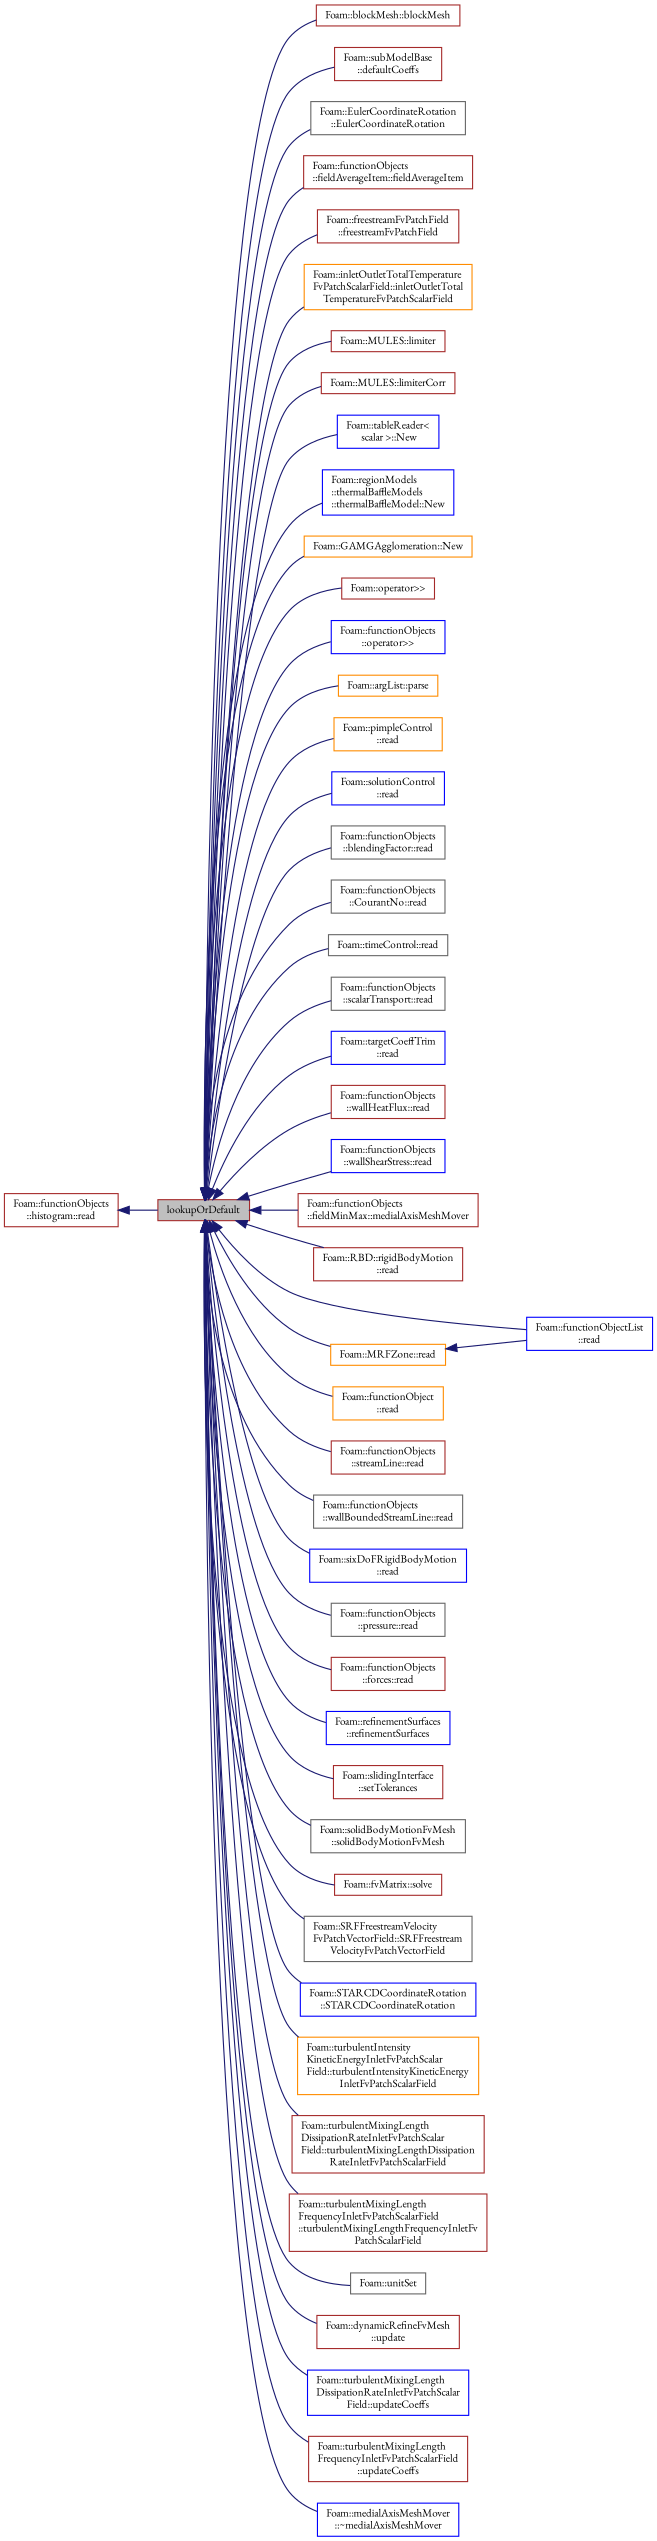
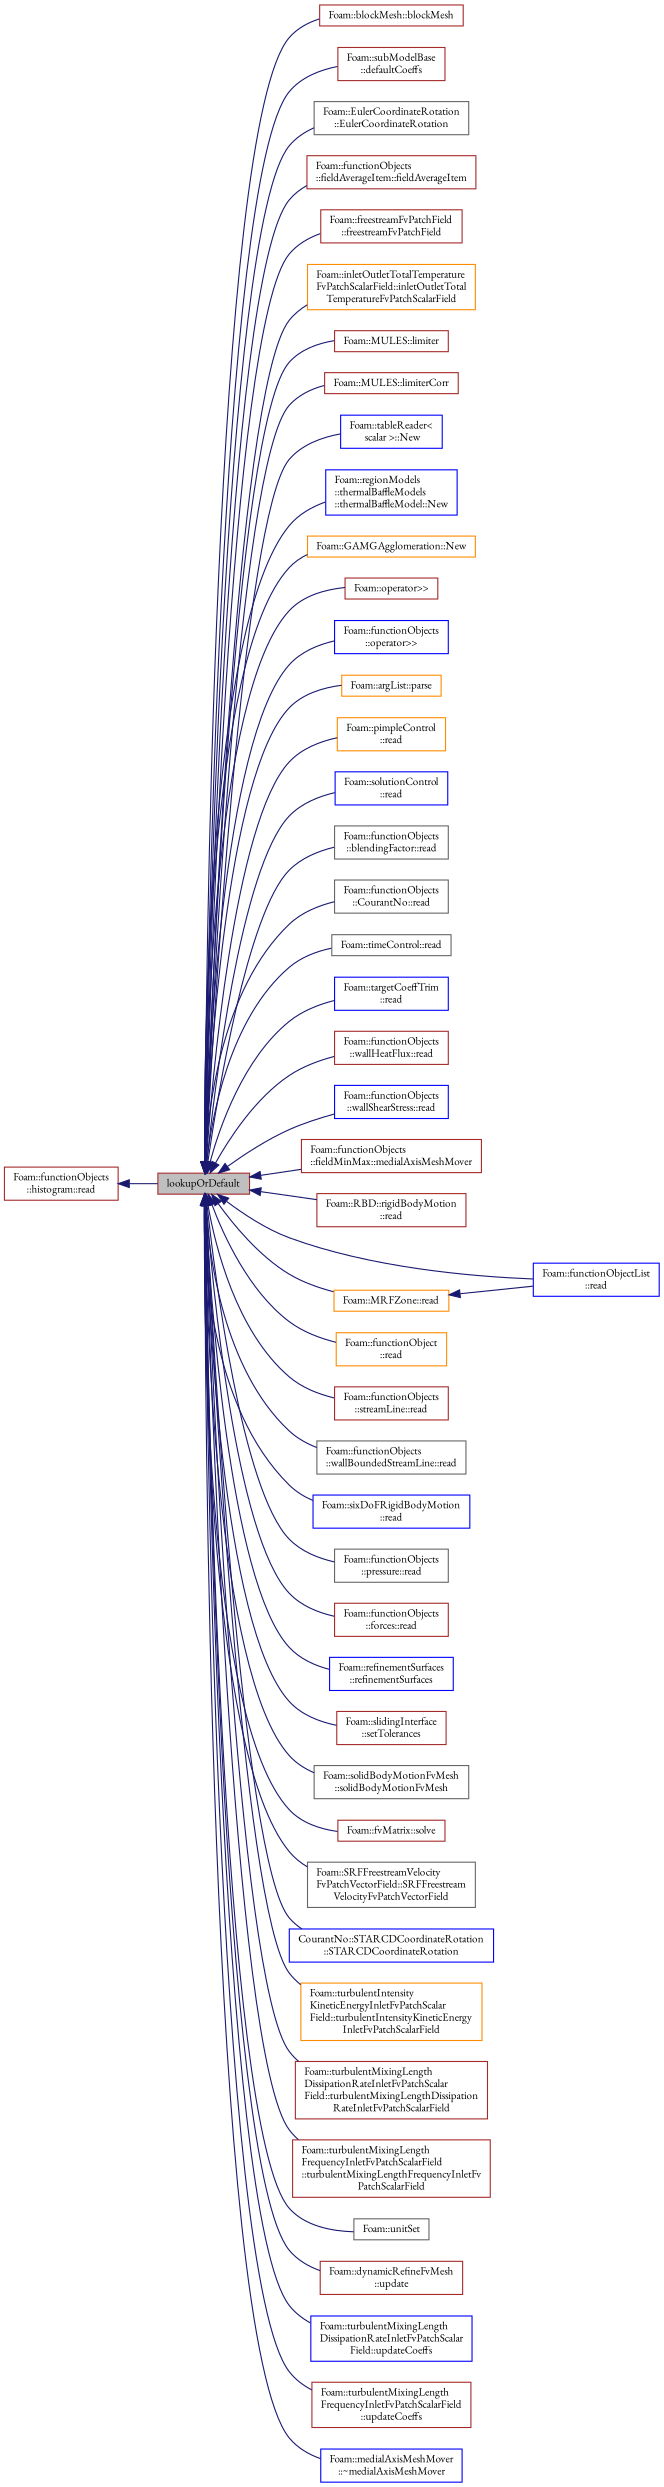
node "Foam::functionObjects ::scalarTransport::read": removed
node "Foam::STARCDCoordinateRotation ::STARCDCoordinateRotation": label "Foam::STARCDCoordinateRotation ::STARCDCoordinateRotation" -> "CourantNo::STARCDCoordinateRotation ::STARCDCoordinateRotation"
